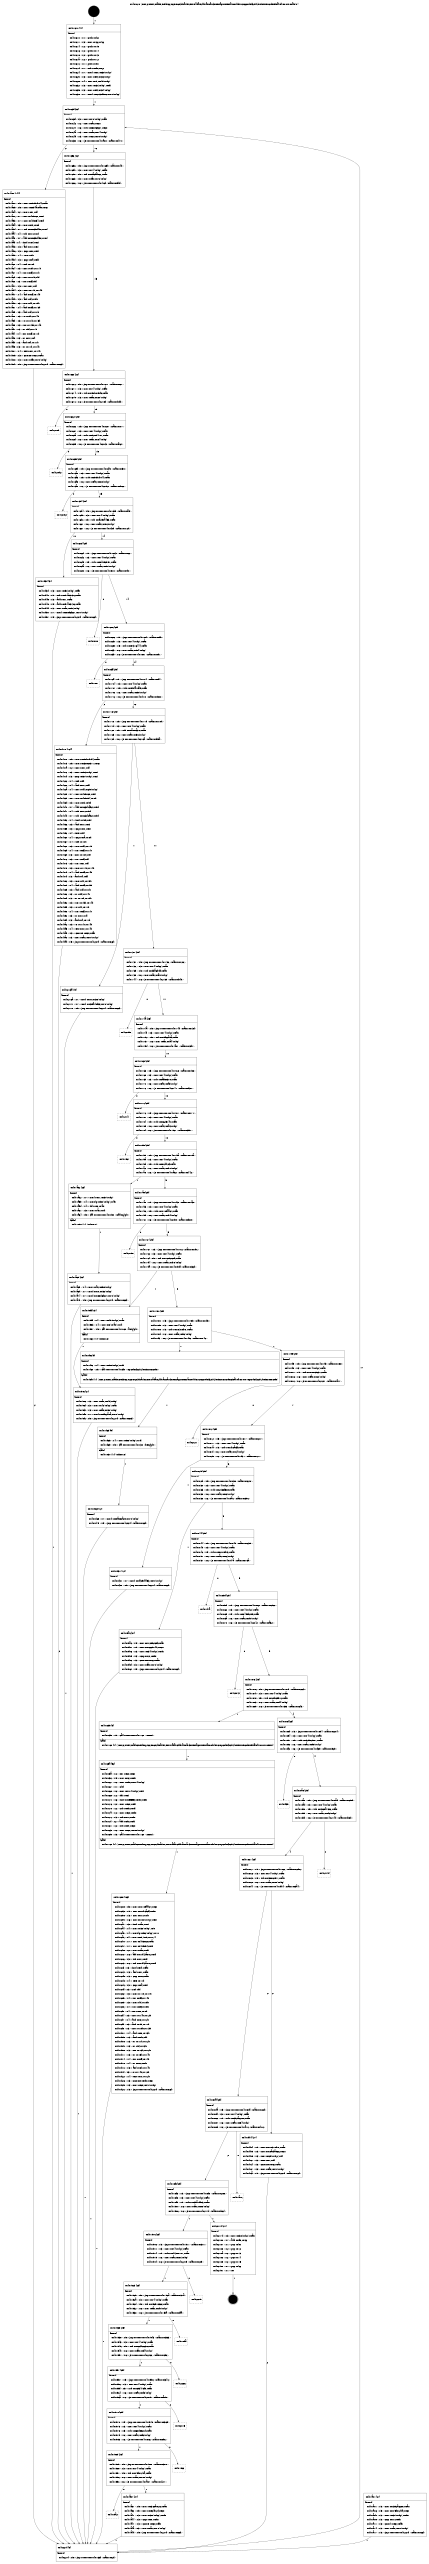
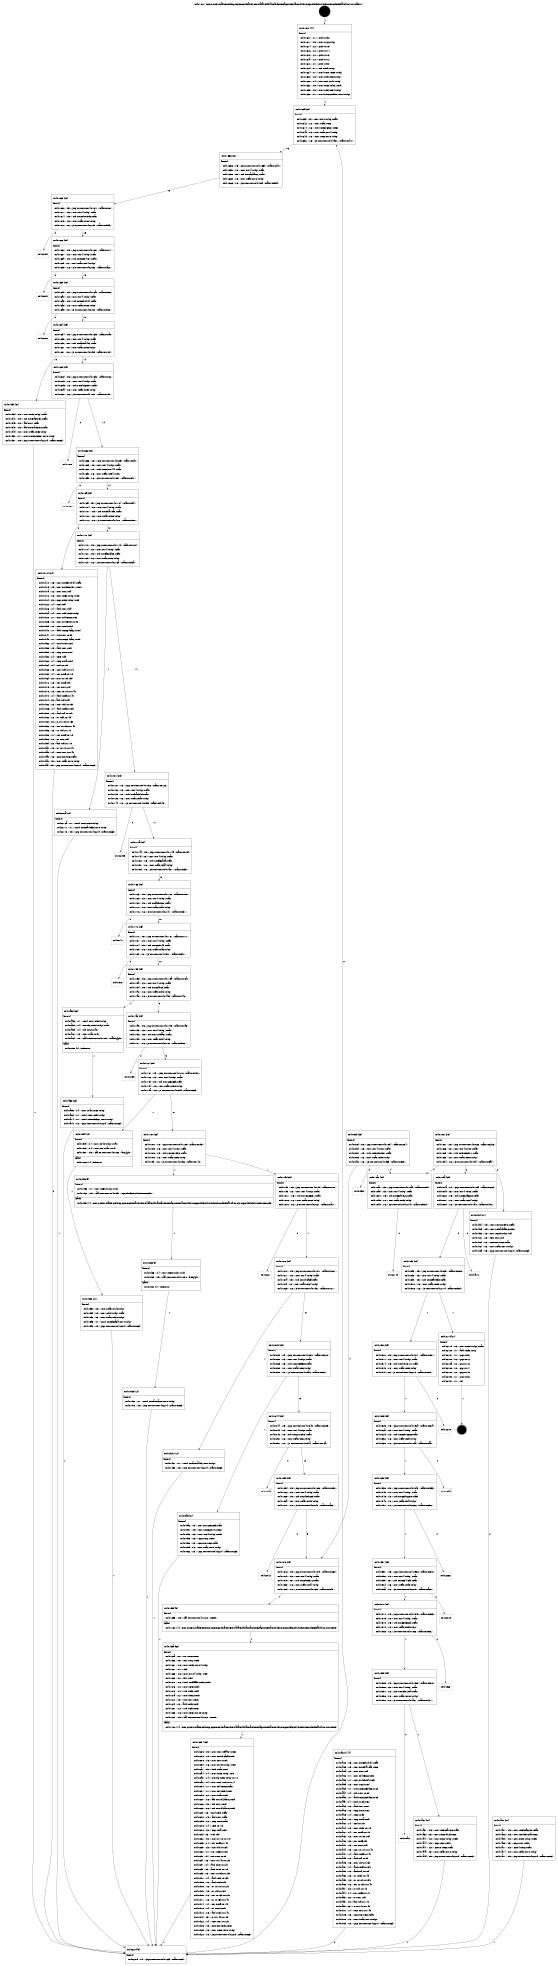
edge "0x40163f [23]" -> "0x401a80 [144]": removed, label "2"
edge "0x401876 [25]" -> "0x40188f [25]": reversed
edge "0x4018a8 [25]" -> "0x4018c1 [25]": reversed
